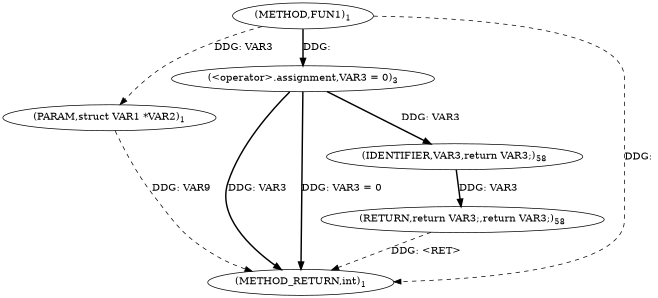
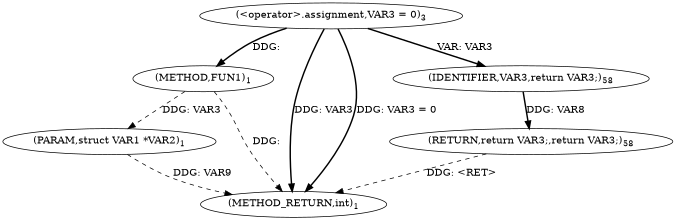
edge "(METHOD,FUN1)" -> "(<operator>.assignment,VAR3 = 0)": reversed
edge "(<operator>.assignment,VAR3 = 0)" -> "(IDENTIFIER,VAR3,return VAR3;)": label "DDG: VAR3" -> "VAR: VAR3"
edge "(IDENTIFIER,VAR3,return VAR3;)" -> "(RETURN,return VAR3;,return VAR3;)": label "DDG: VAR3" -> "DDG: VAR8"
